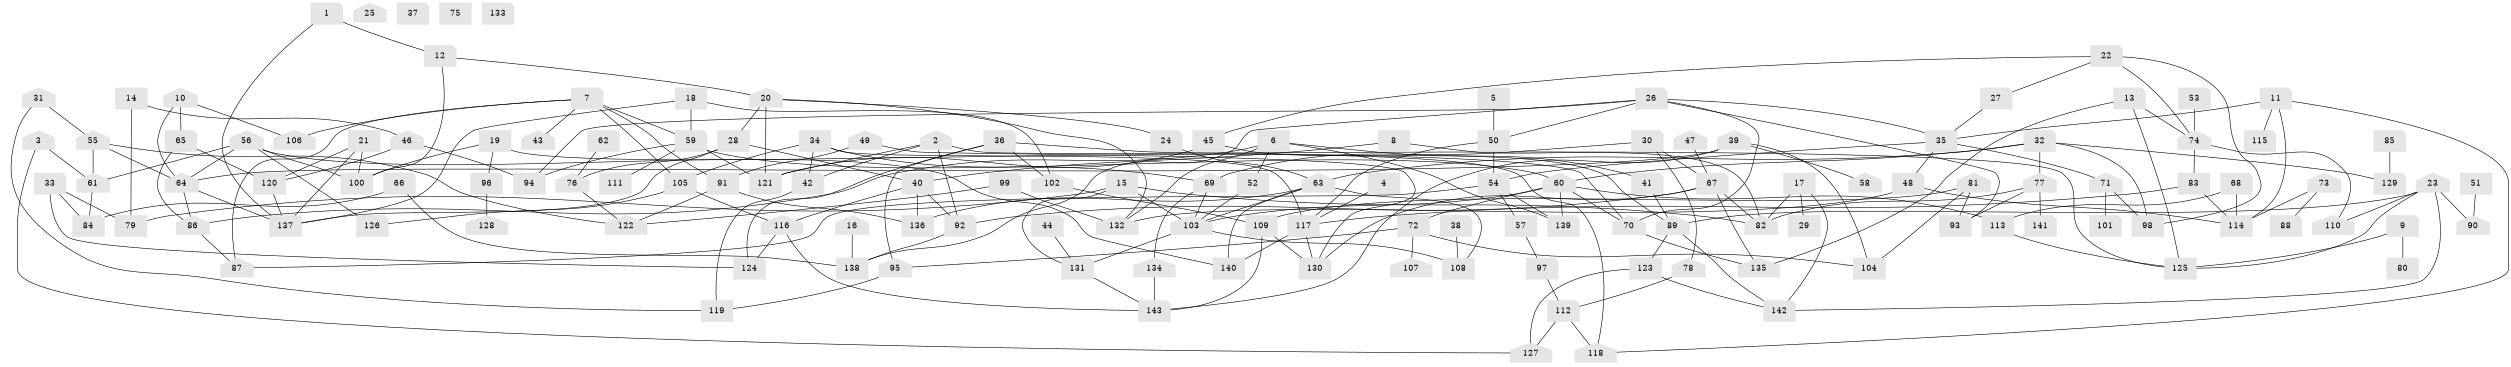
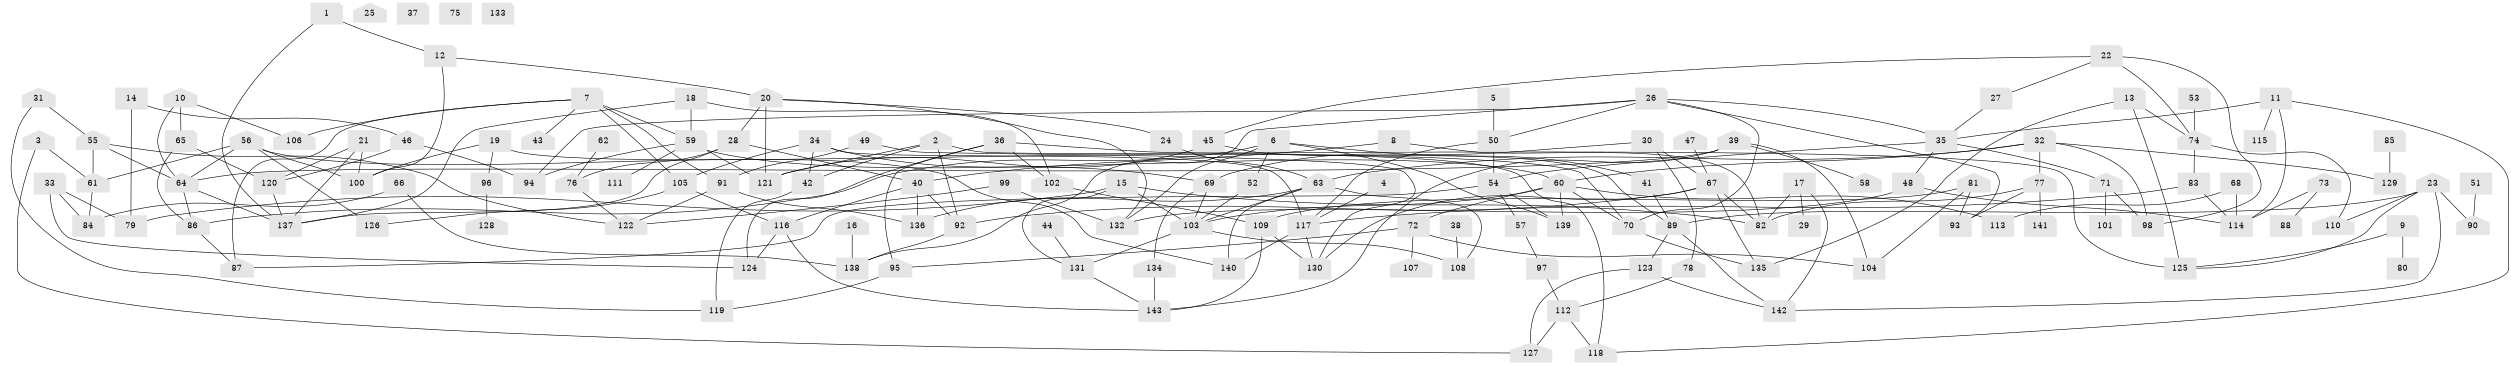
edge "113" -- "125": removed
